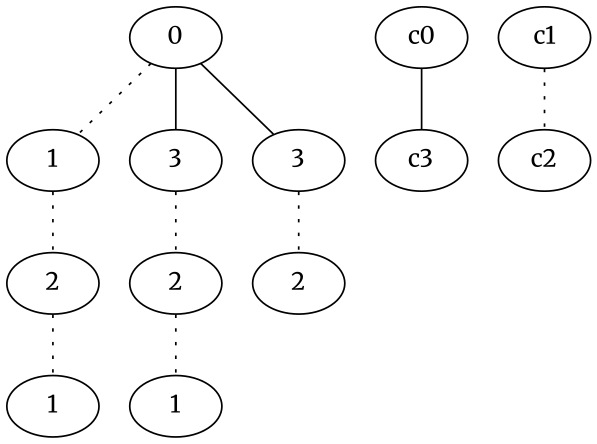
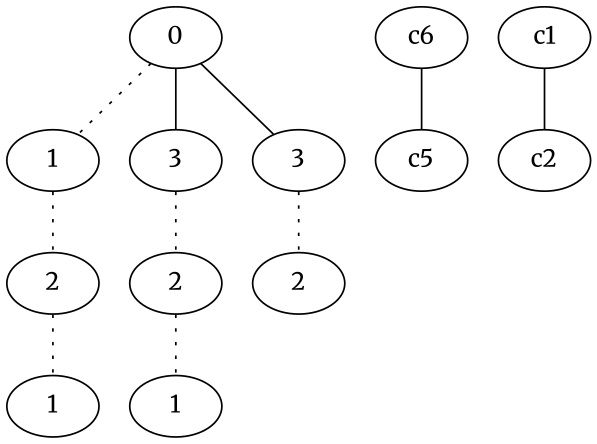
node "c0": label "c0" -> "c6"
edge "c1" -- "c2": style dotted -> solid
node "c3": label "c3" -> "c5"
